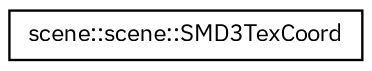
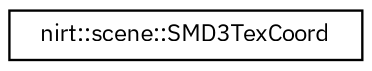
node "scene::scene::SMD3TexCoord": label "scene::scene::SMD3TexCoord" -> "nirt::scene::SMD3TexCoord"
